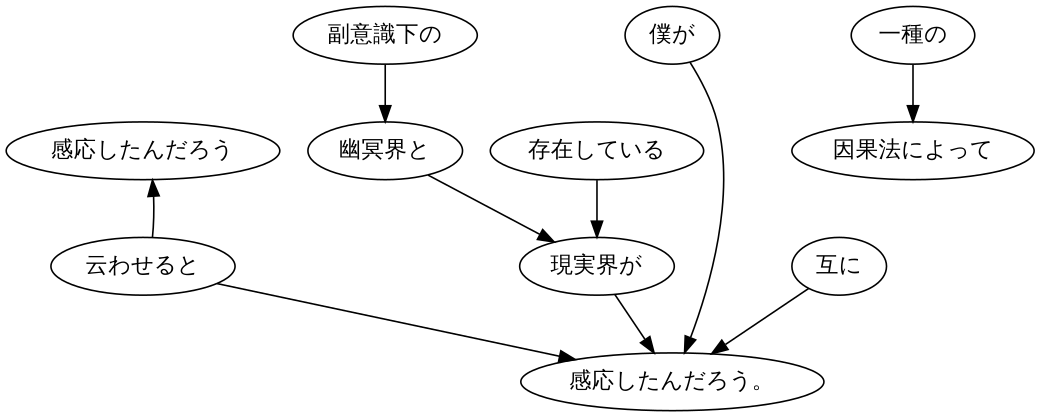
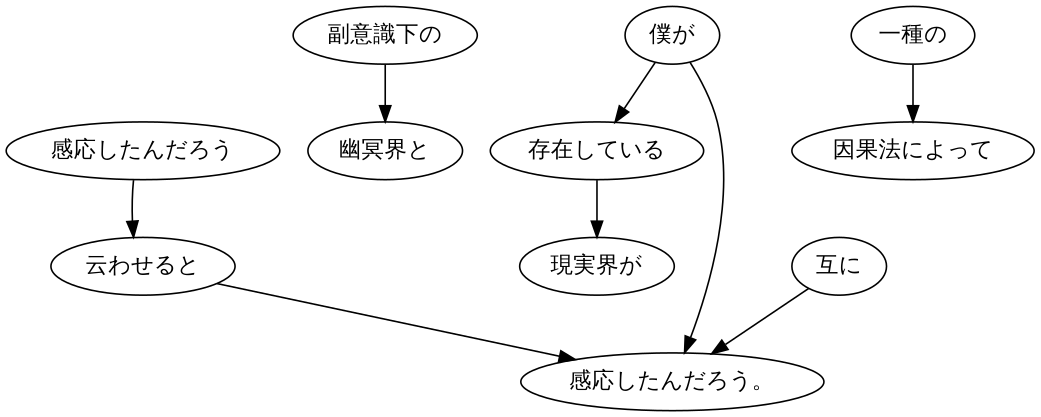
edge "僕が" -> "存在している": added
edge "幽冥界と" -> "現実界が": removed
edge "云わせると" -> "感応したんだろう": reversed
edge "現実界が" -> "感応したんだろう。": removed
